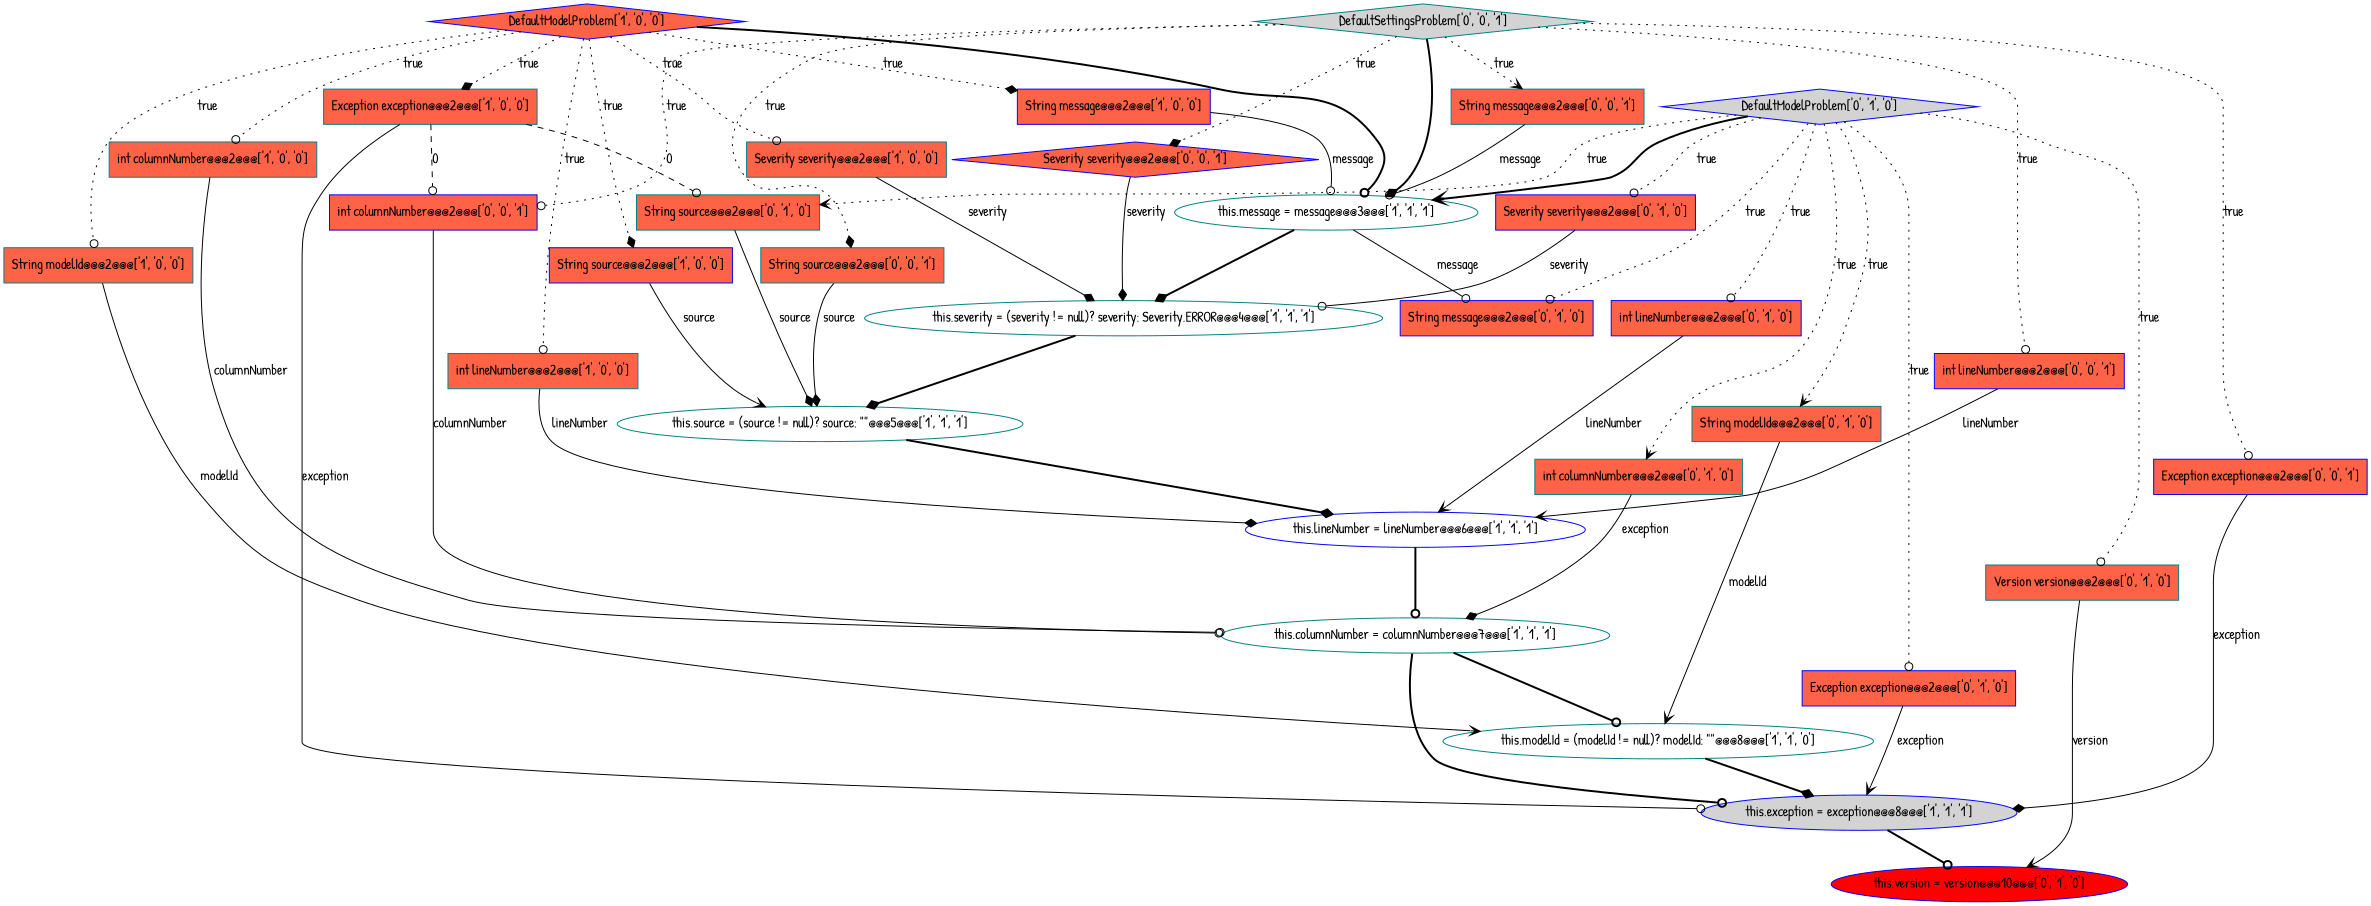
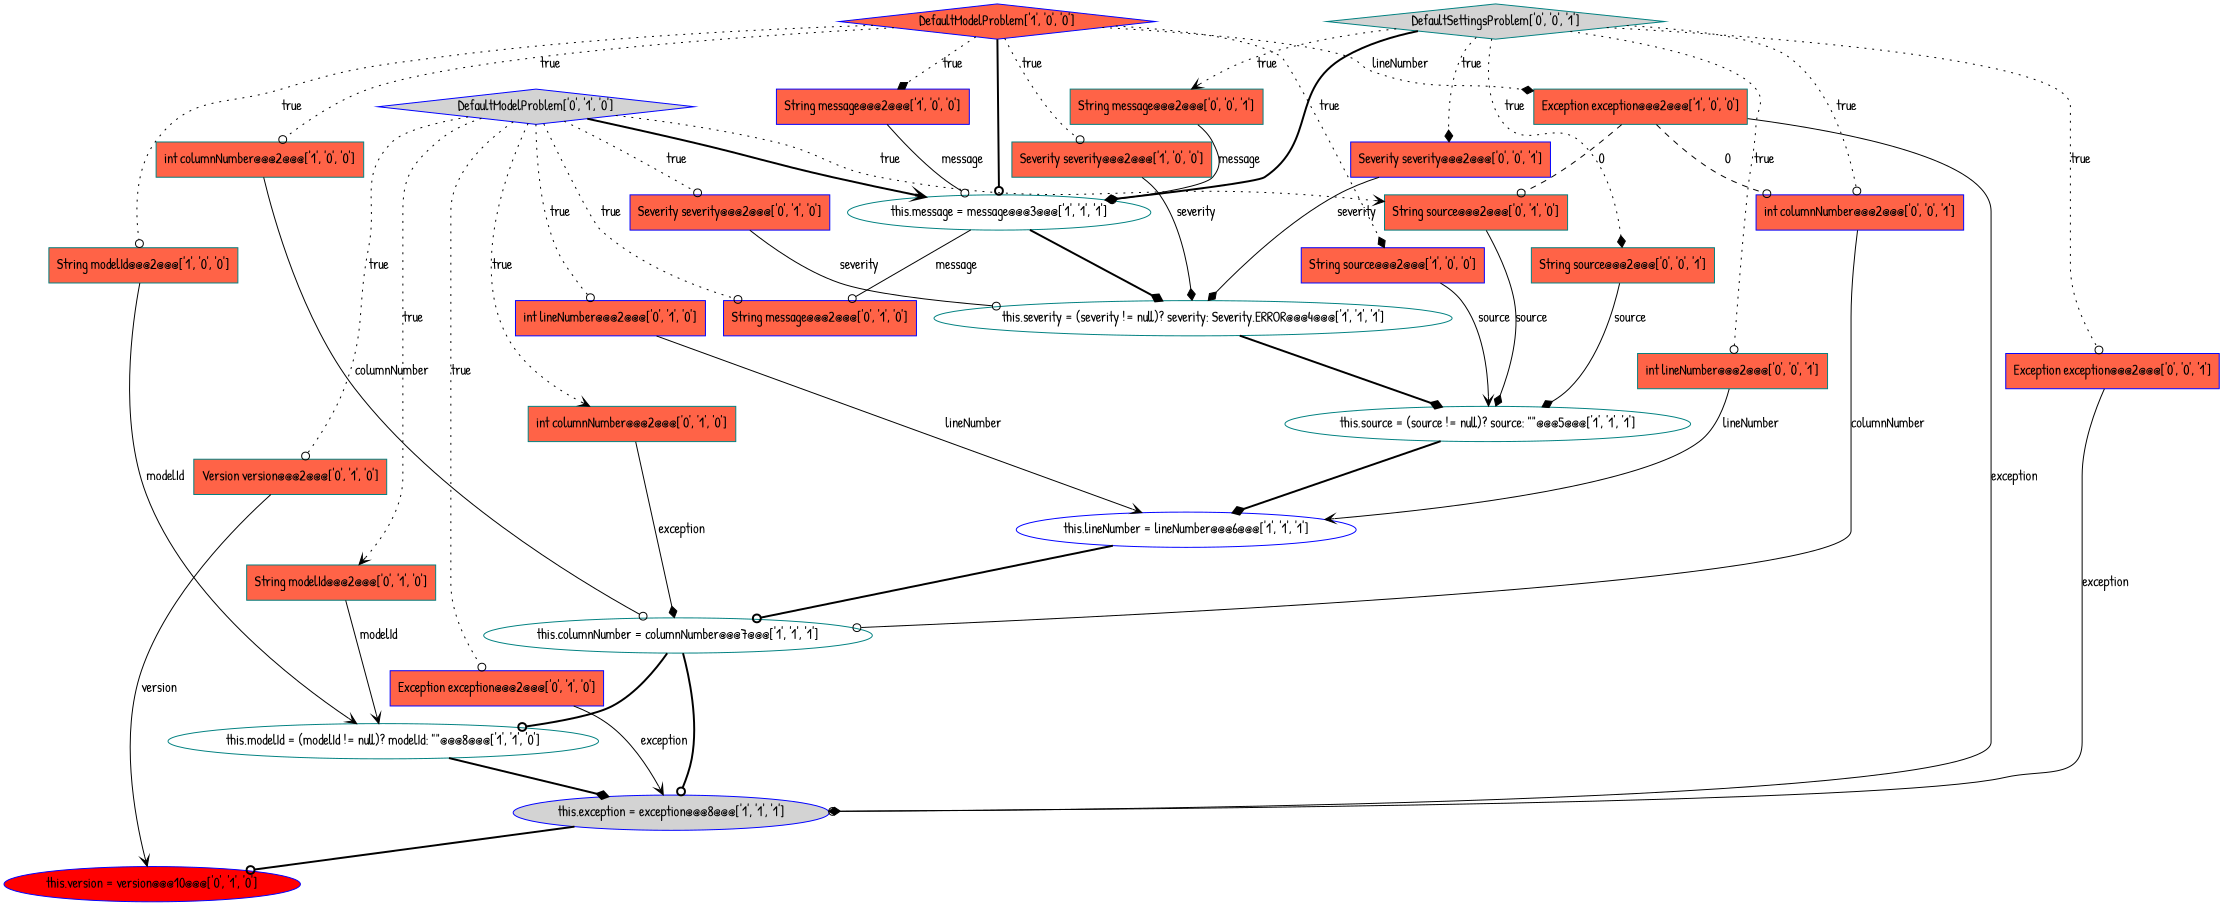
edge "DefaultModelProblem['1', '0', '0']" -> "Exception exception@@@2@@@['1', '0', '0']": label "true" -> "lineNumber"
node "Severity severity@@@2@@@['0', '0', '1']": shape diamond -> box
node "int lineNumber@@@2@@@['1', '0', '0']": removed
node "int lineNumber@@@2@@@['0', '0', '1']": color blue -> teal
